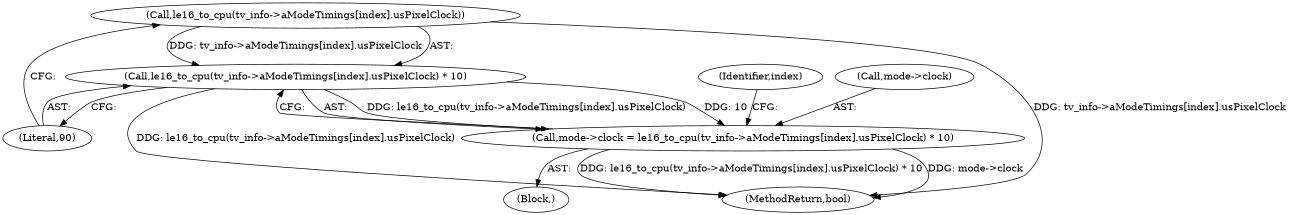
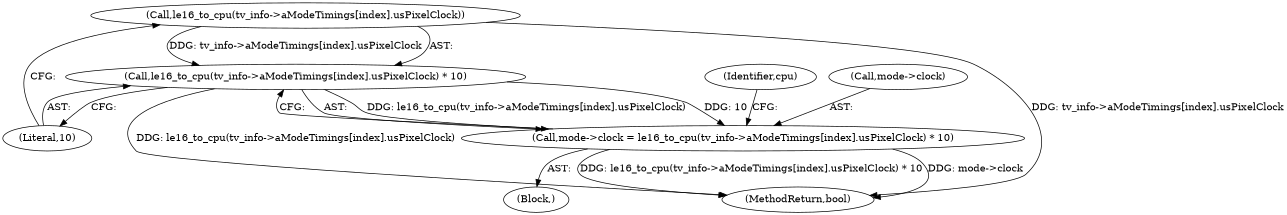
node "(Identifier,index)": label "(Identifier,index)" -> "(Identifier,cpu)"
node "(Literal,90)": label "(Literal,90)" -> "(Literal,10)"
